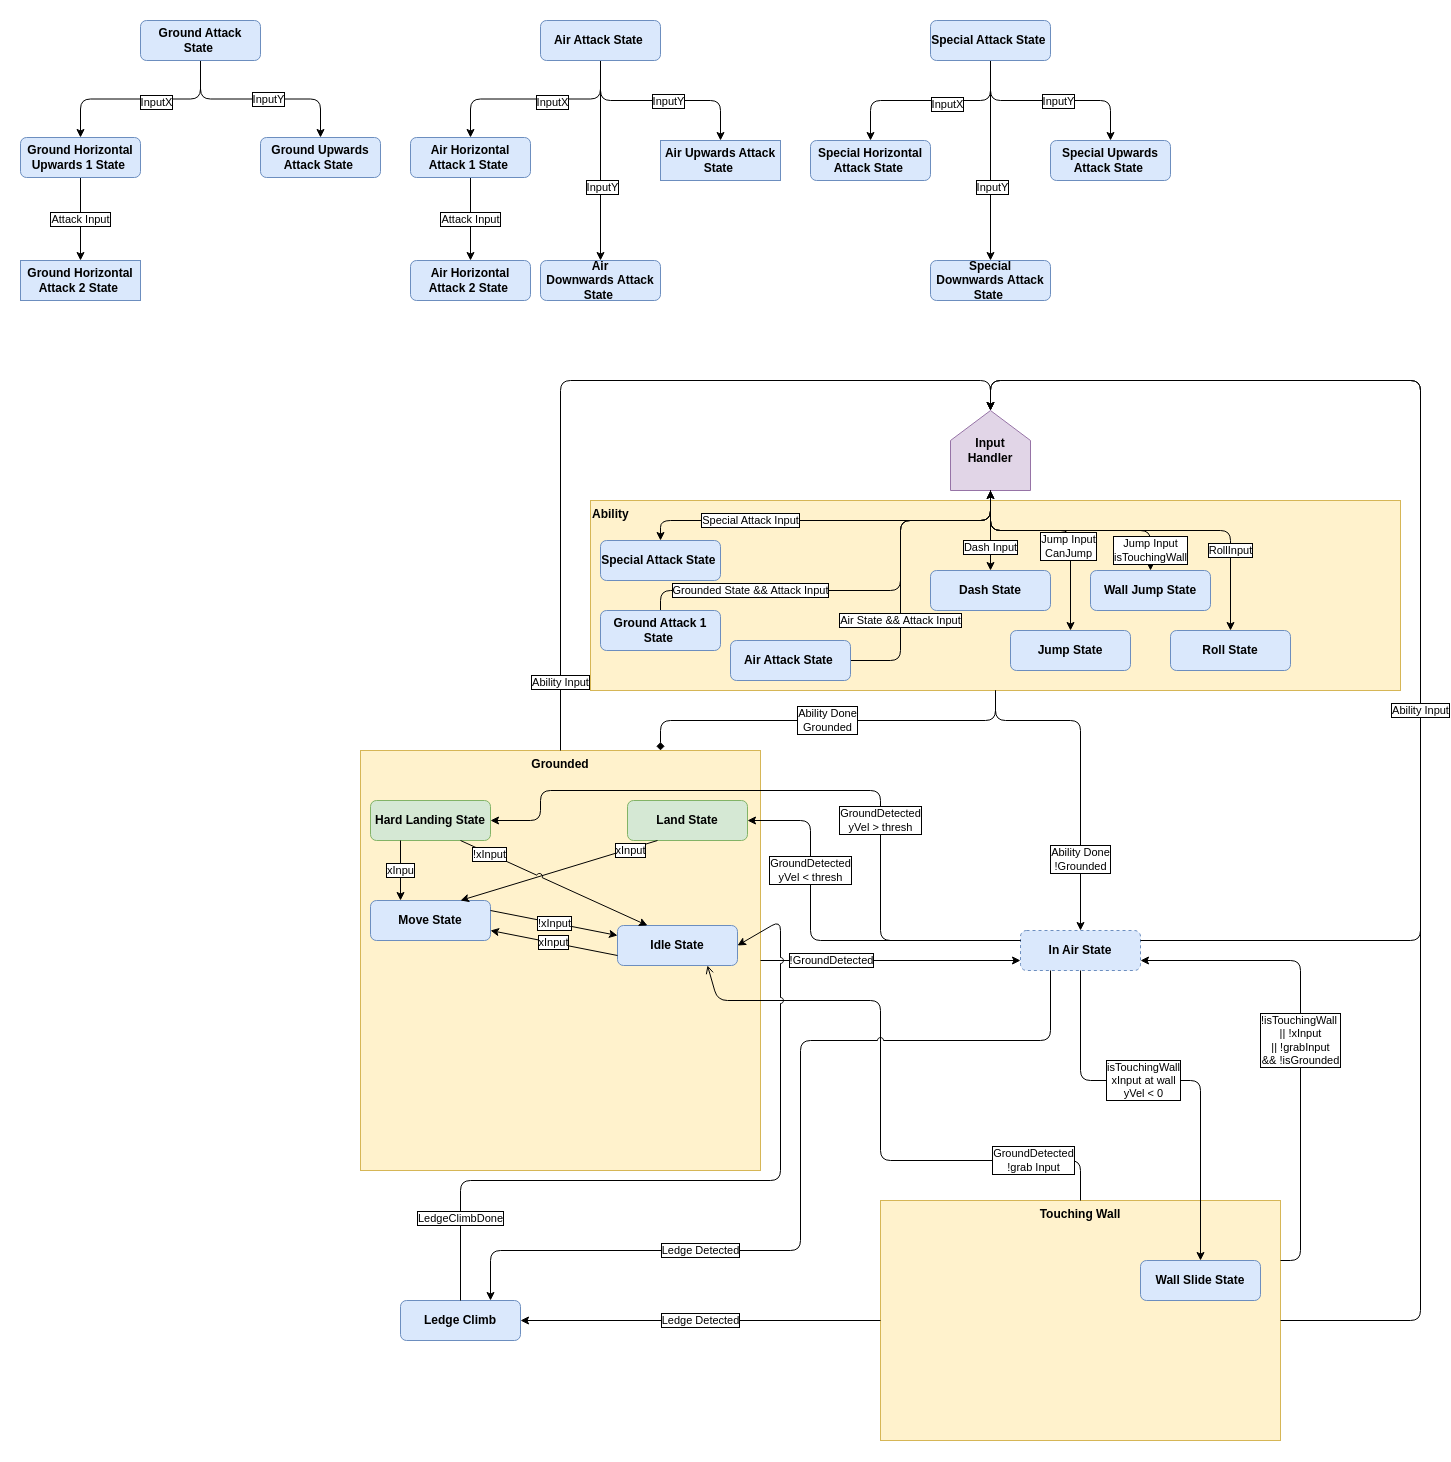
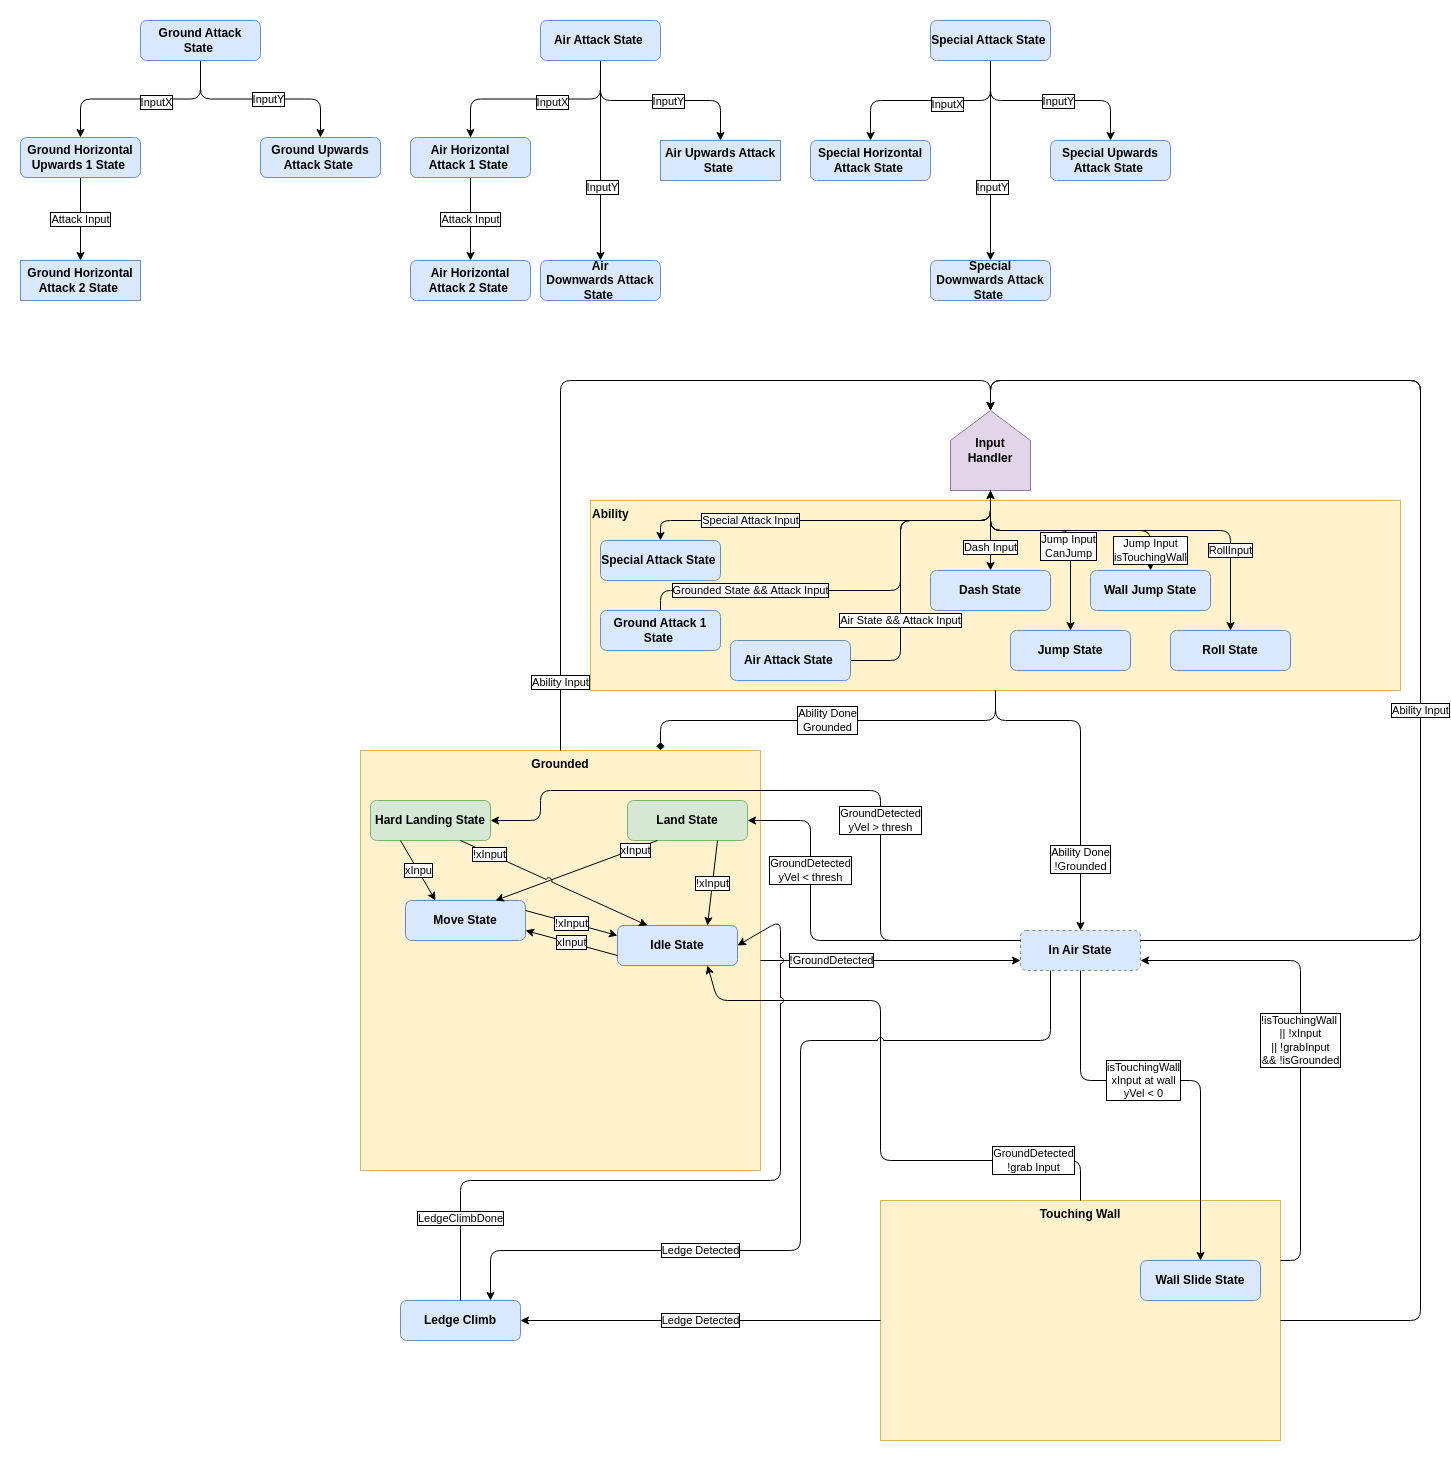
edge "Land State" -> "Idle State": added, label "!xInput"
node "Move State": moved (431, 921) -> (466, 921)
edge "Touching Wall" -> "Idle State": arrowhead open -> classic
